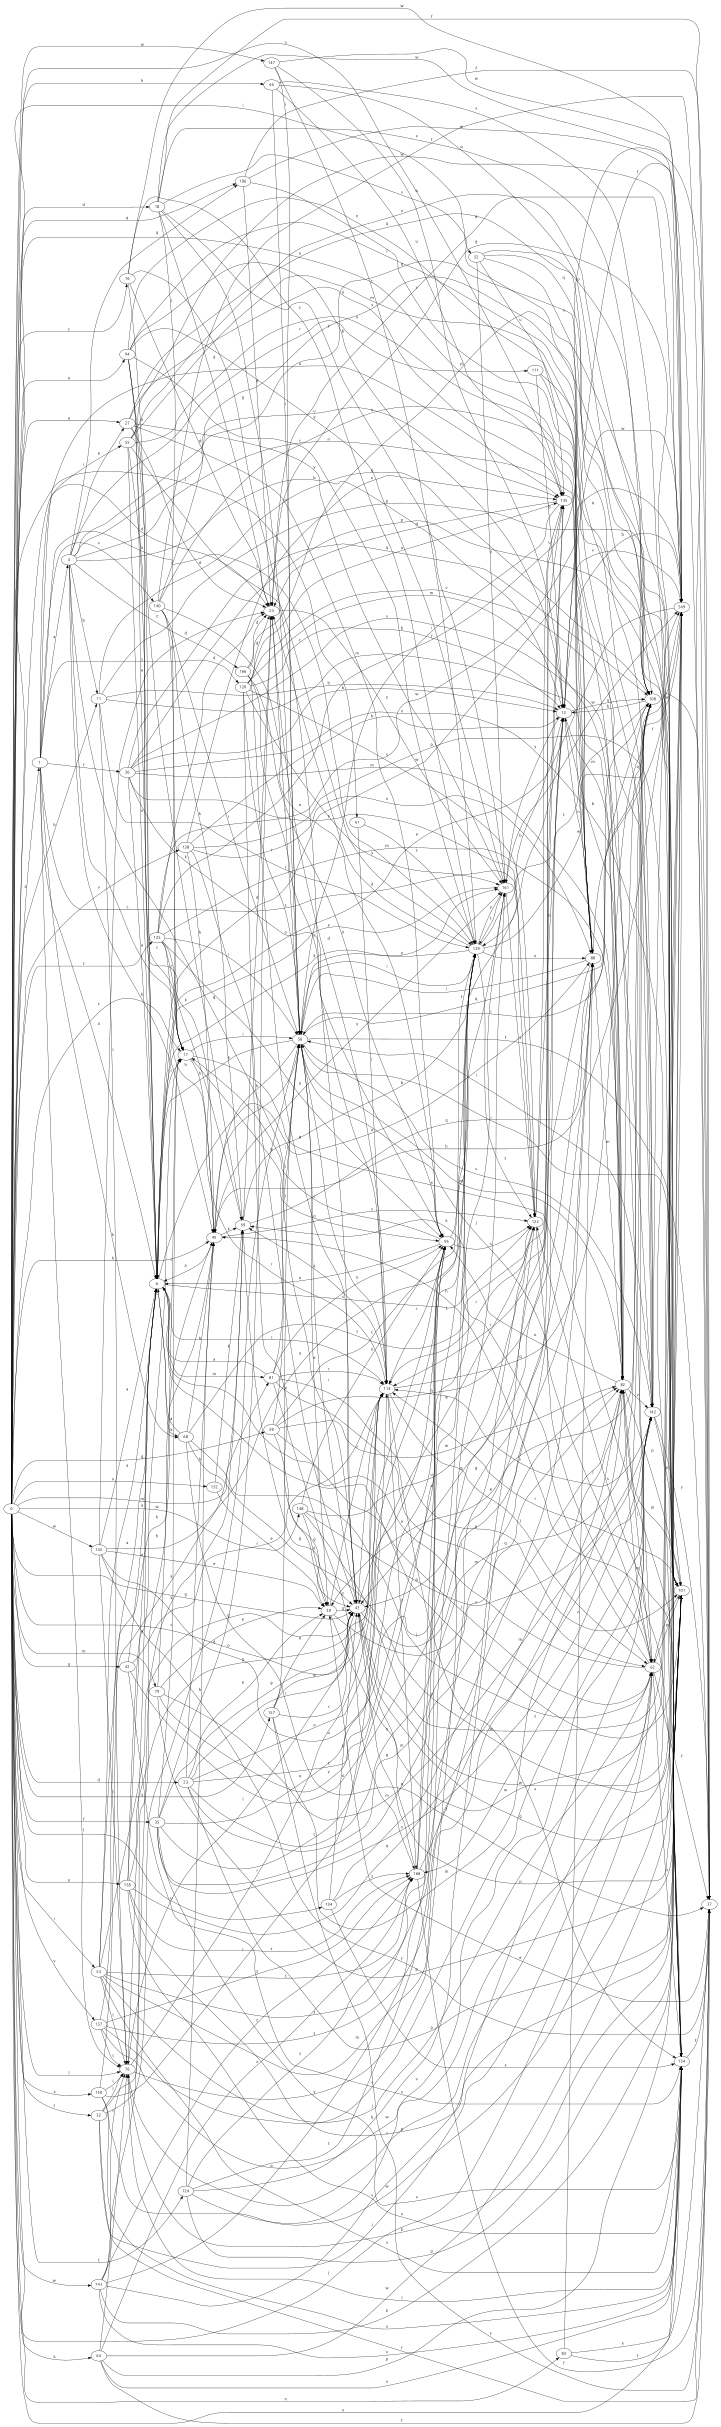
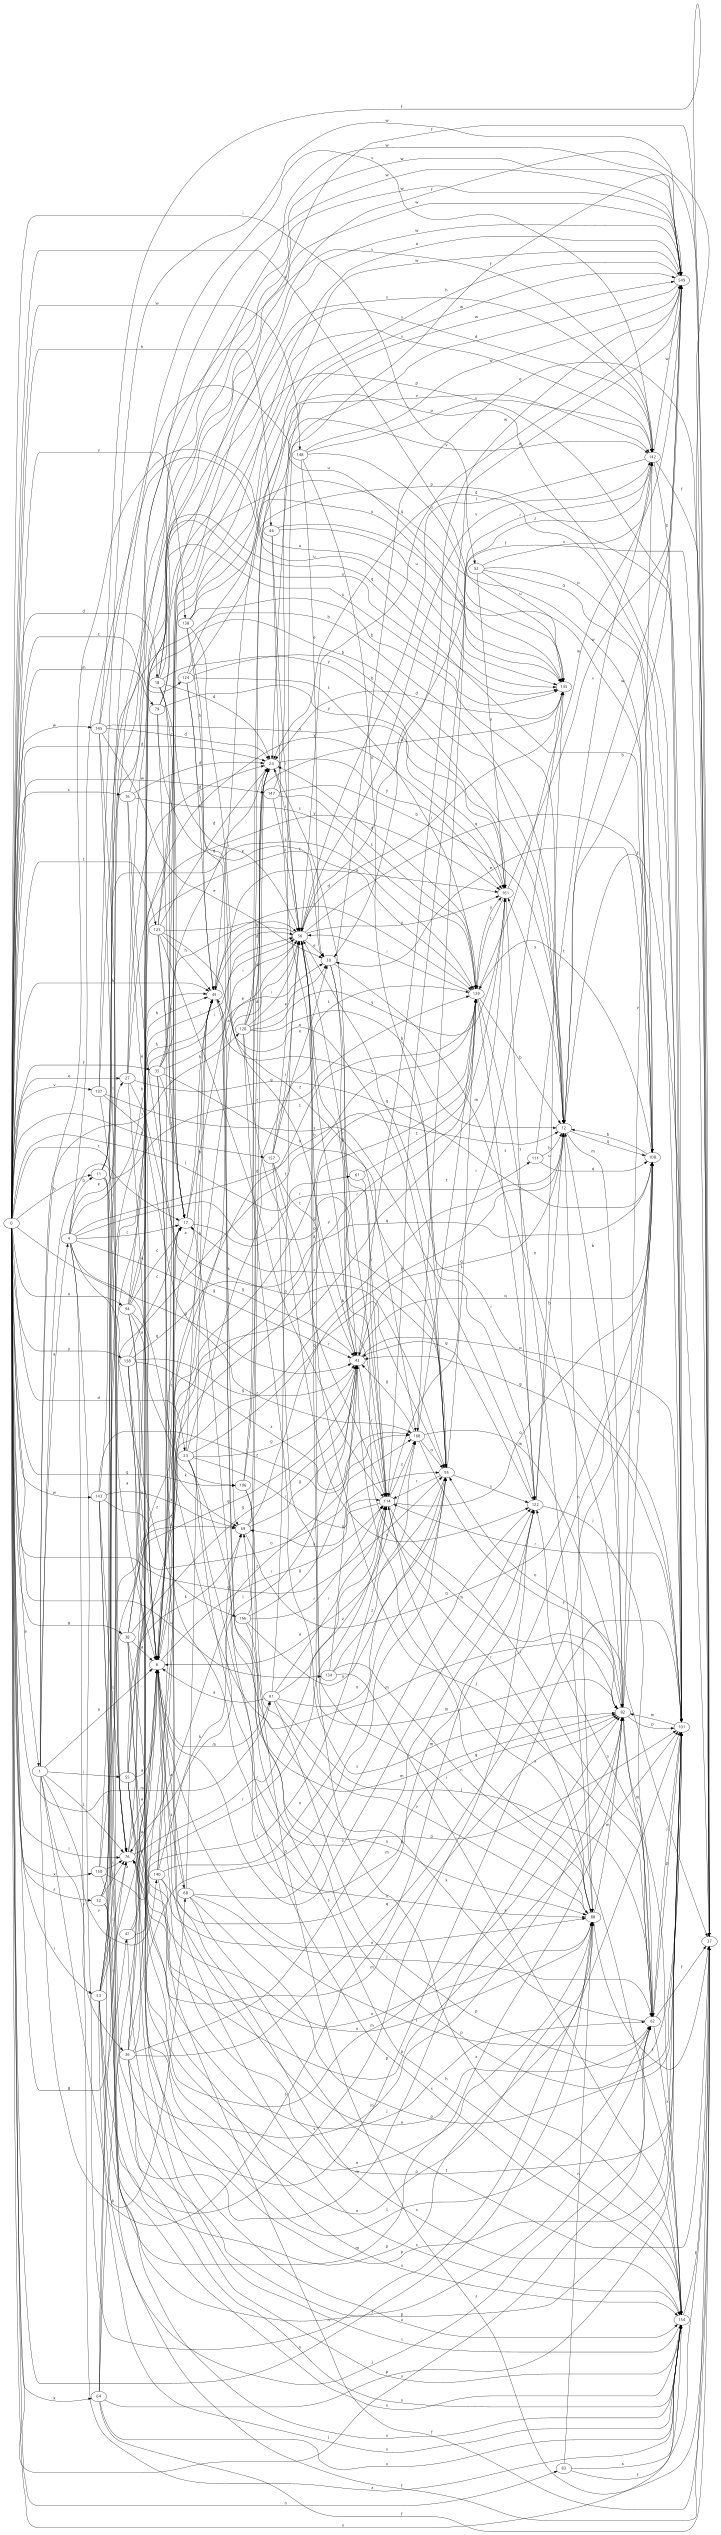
node "152": removed
edge "137" -> "6": now "38" -> "6"
